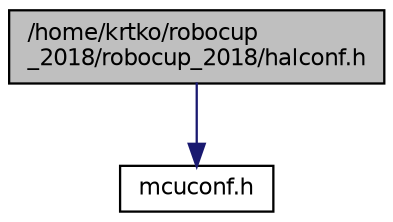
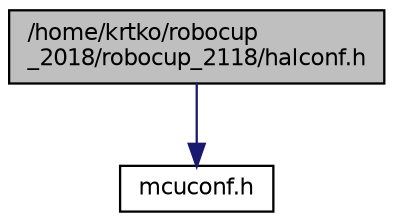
node "/home/krtko/robocup _2018/robocup_2018/halconf.h": label "/home/krtko/robocup _2018/robocup_2018/halconf.h" -> "/home/krtko/robocup _2018/robocup_2118/halconf.h"
